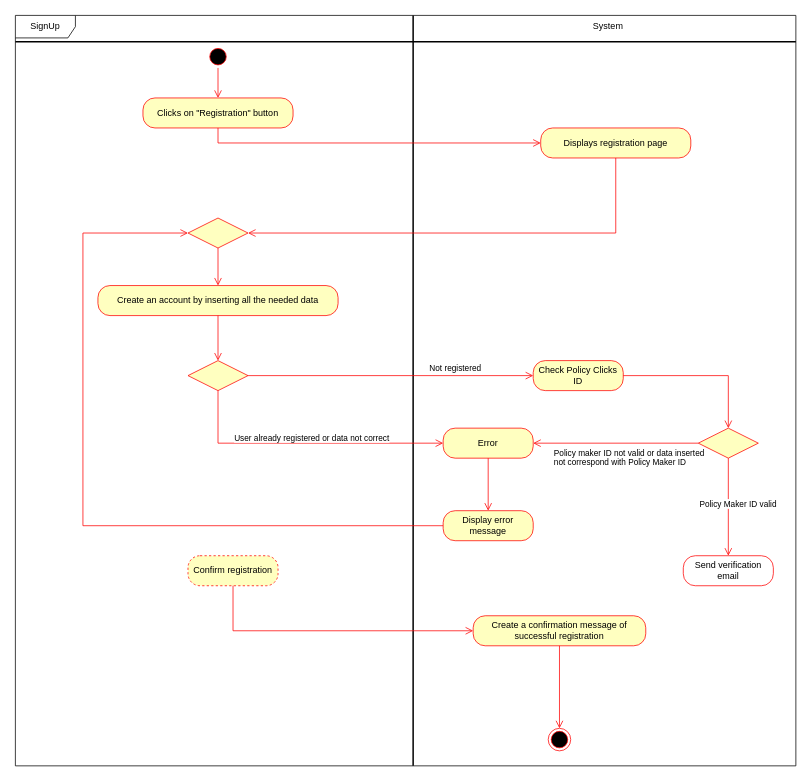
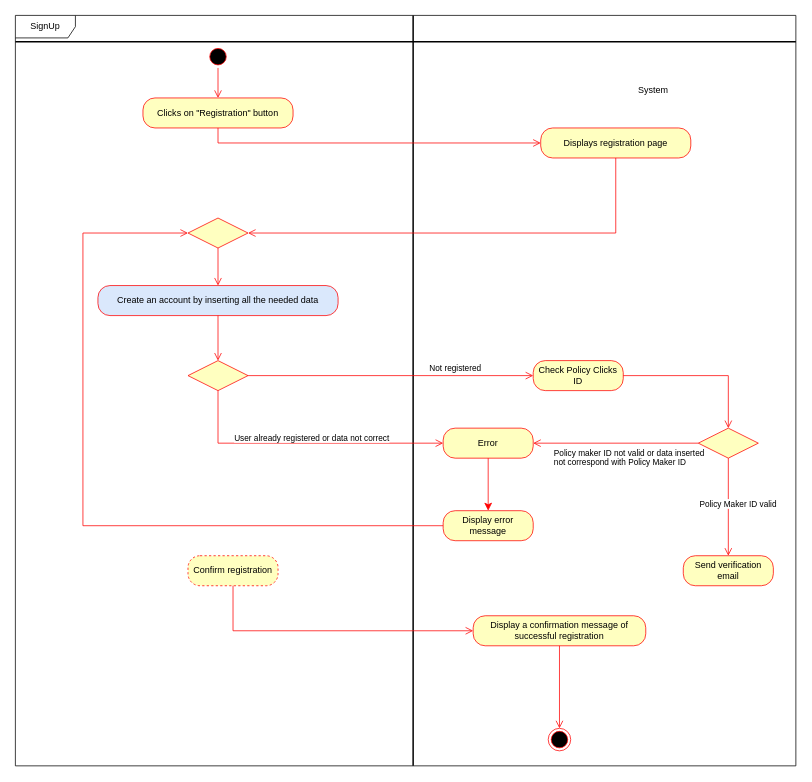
node "System": moved (608, 27) -> (653, 90)
node "Create an account by inserting all the needed data": fillcolor #ffffc0 -> #dae8fc
edge "Error" -> "Display error message": arrowhead open -> classic
node "Send verification email": fillcolor #ffffff -> #ffffc0
node "Create a confirmation message of successful registration": label "Create a confirmation message of successful registration" -> "Display a confirmation message of successful registration"
